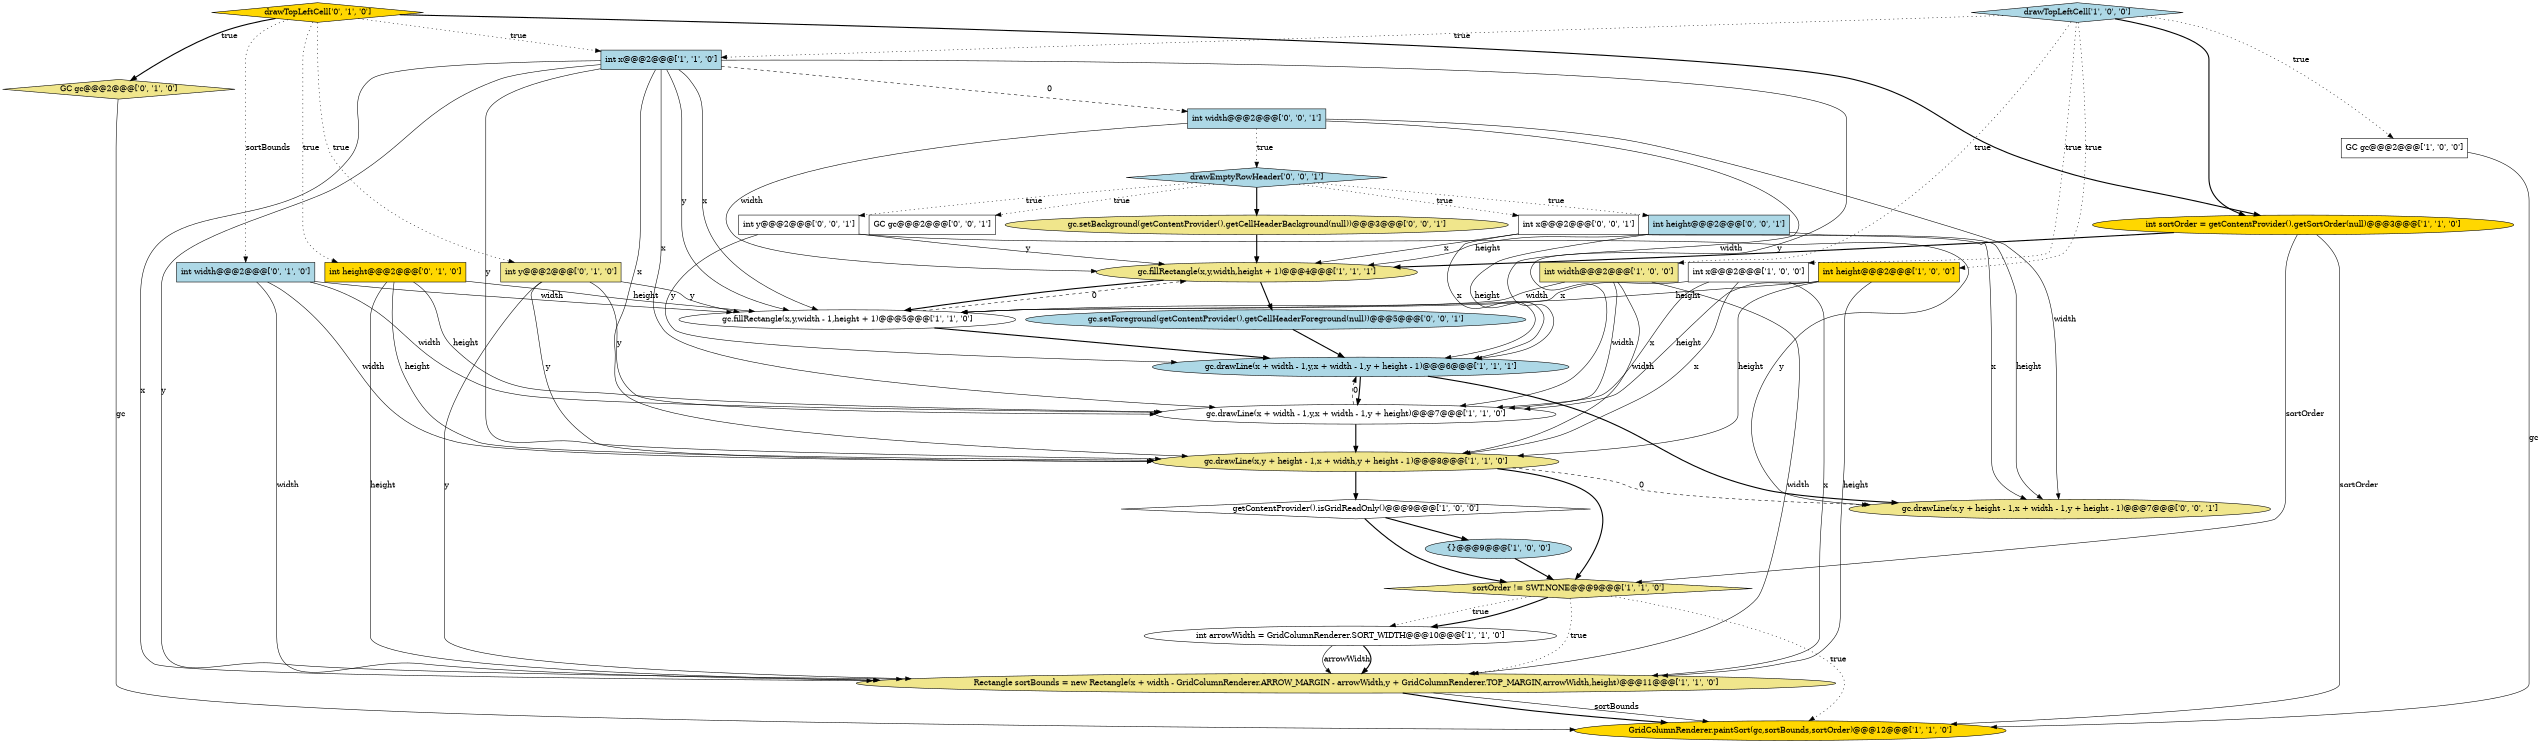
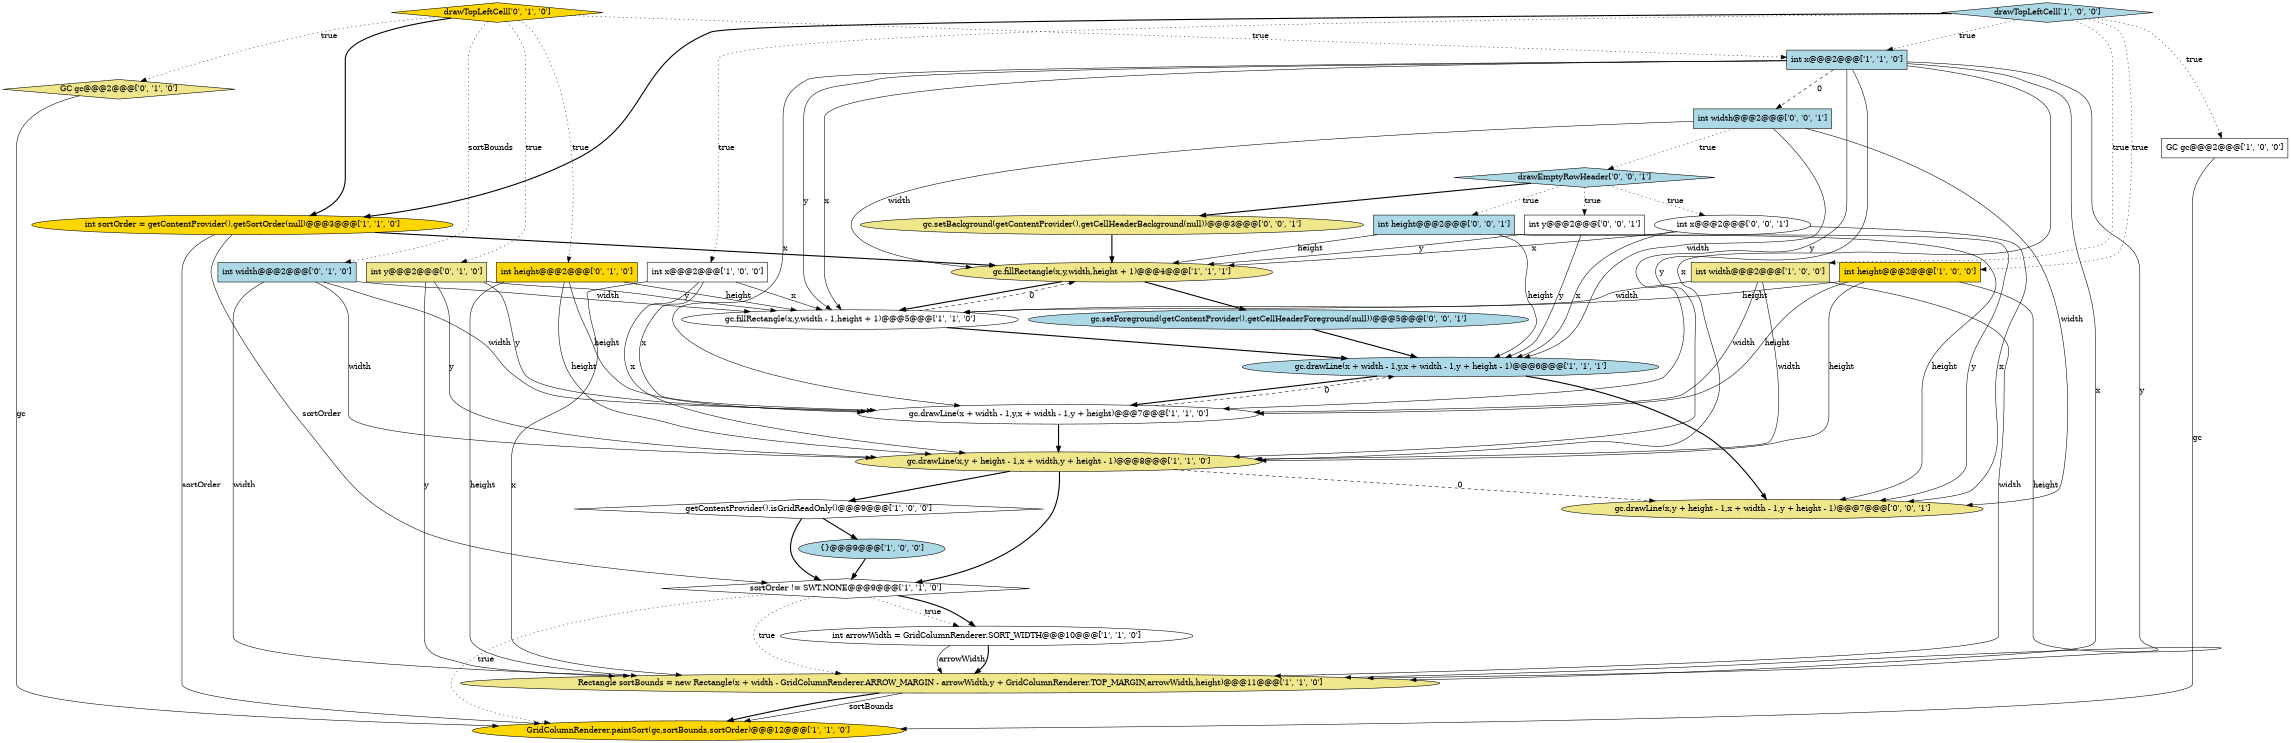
edge "drawTopLeftCell['0', '1', '0']" -> "GC gc@@@2@@@['0', '1', '0']": style bold -> dotted
node "GC gc@@@2@@@['0', '0', '1']": removed
node "int x@@@2@@@['0', '0', '1']": shape box -> ellipse
node "sortOrder != SWT.NONE@@@9@@@['1', '1', '0']": fillcolor khaki -> white
